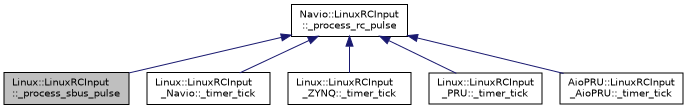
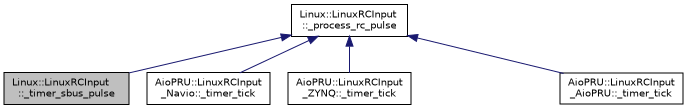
node "Navio::LinuxRCInput ::_process_rc_pulse": label "Navio::LinuxRCInput ::_process_rc_pulse" -> "Linux::LinuxRCInput ::_process_rc_pulse"
node "Linux::LinuxRCInput ::_process_sbus_pulse": label "Linux::LinuxRCInput ::_process_sbus_pulse" -> "Linux::LinuxRCInput ::_timer_sbus_pulse"
node "Linux::LinuxRCInput _Navio::_timer_tick": label "Linux::LinuxRCInput _Navio::_timer_tick" -> "AioPRU::LinuxRCInput _Navio::_timer_tick"
node "Linux::LinuxRCInput _ZYNQ::_timer_tick": label "Linux::LinuxRCInput _ZYNQ::_timer_tick" -> "AioPRU::LinuxRCInput _ZYNQ::_timer_tick"
node "Linux::LinuxRCInput _PRU::_timer_tick": removed
